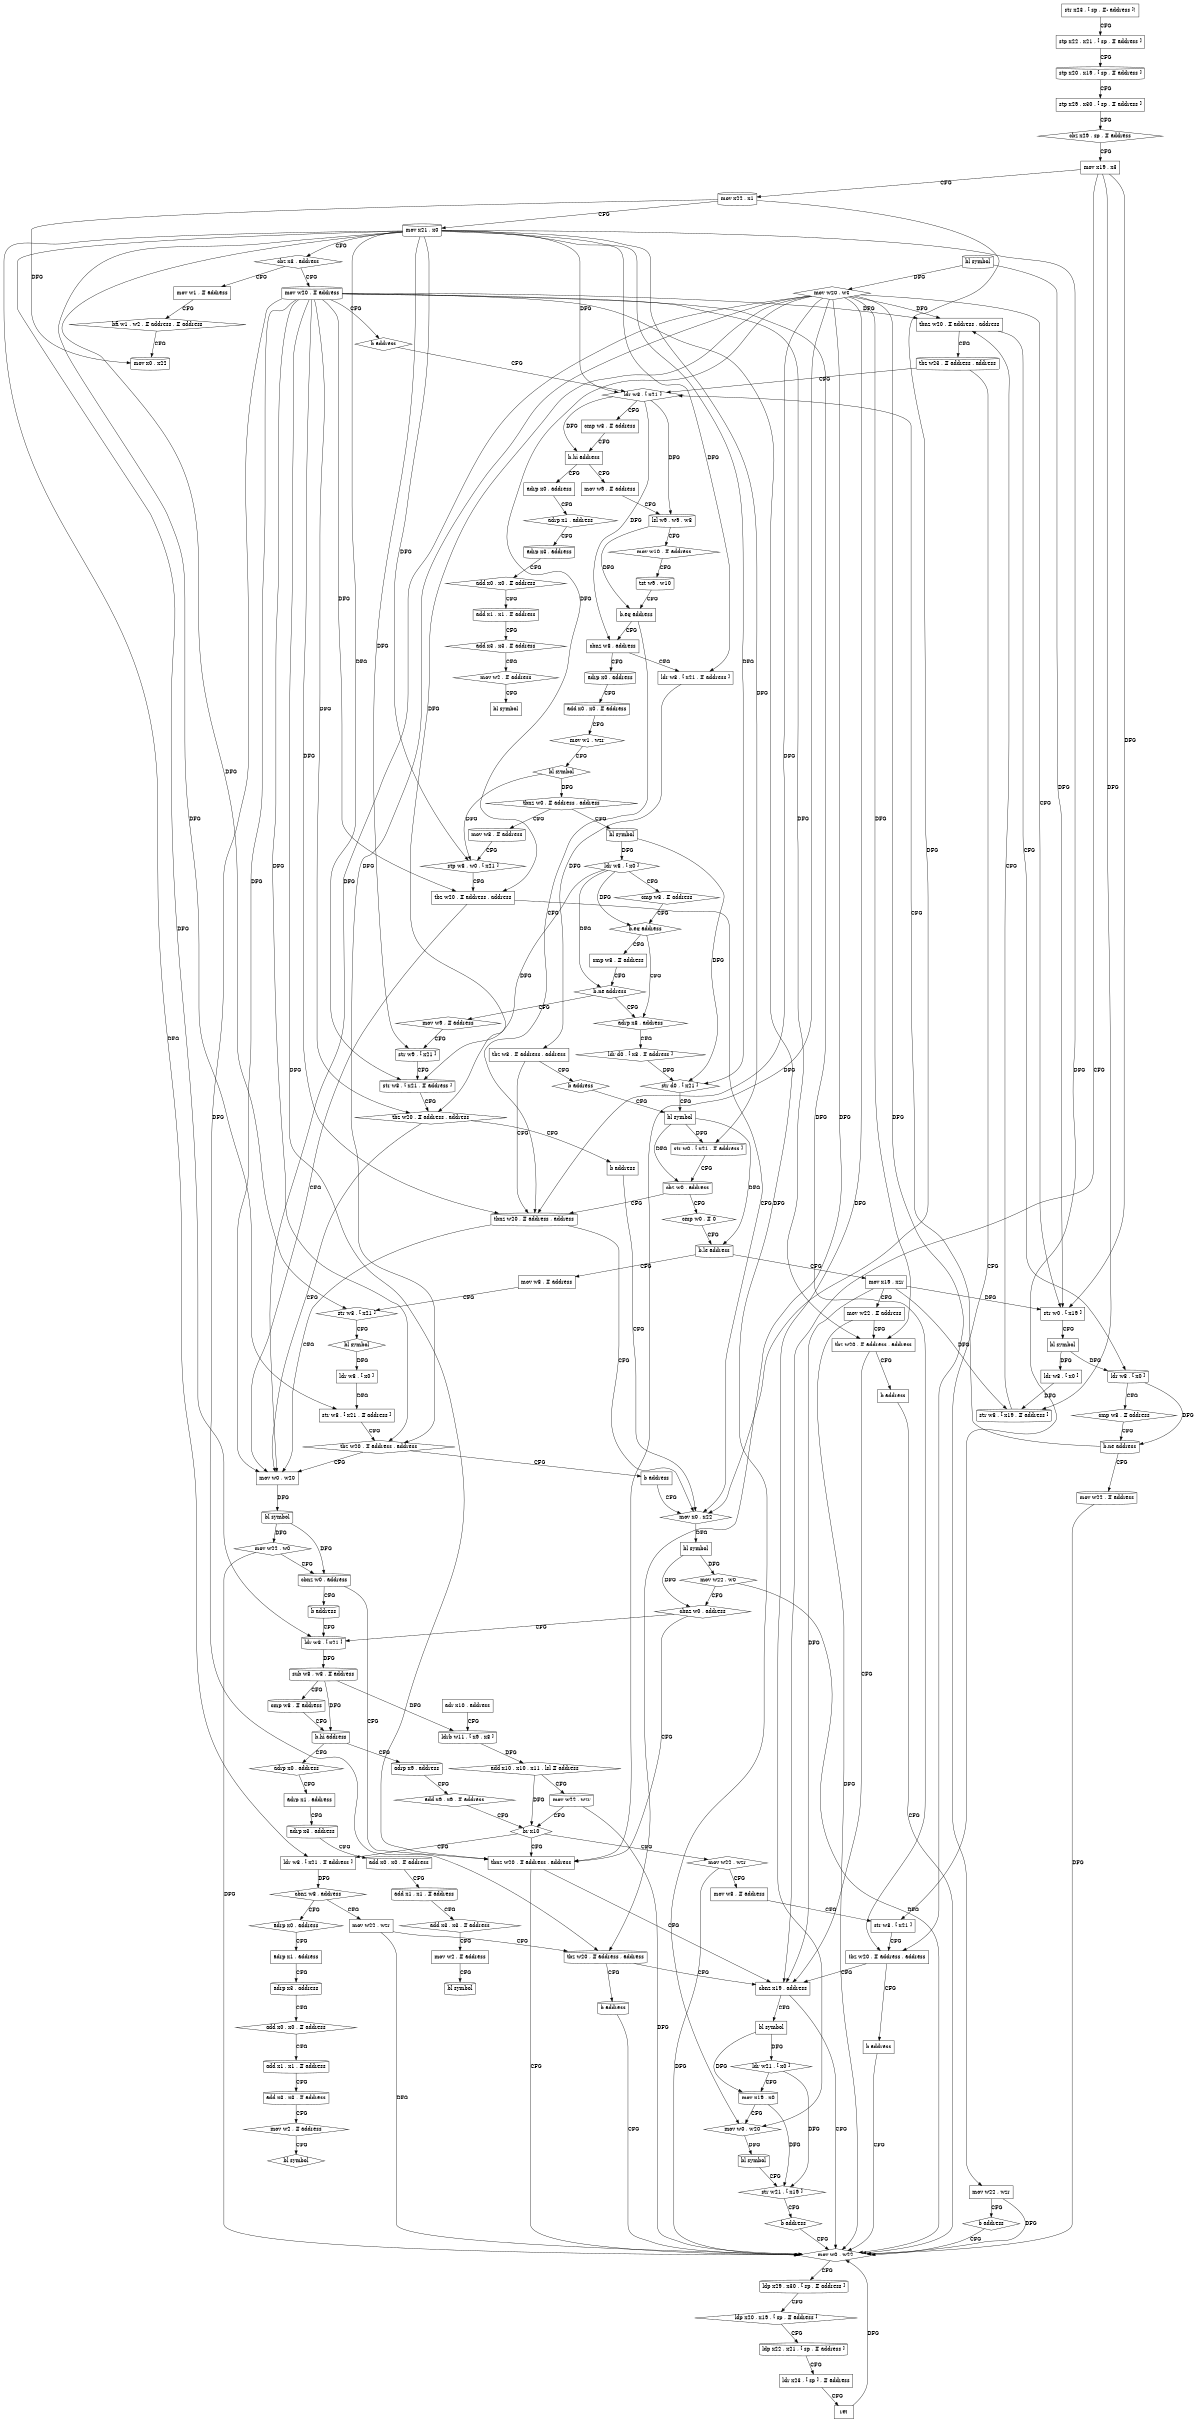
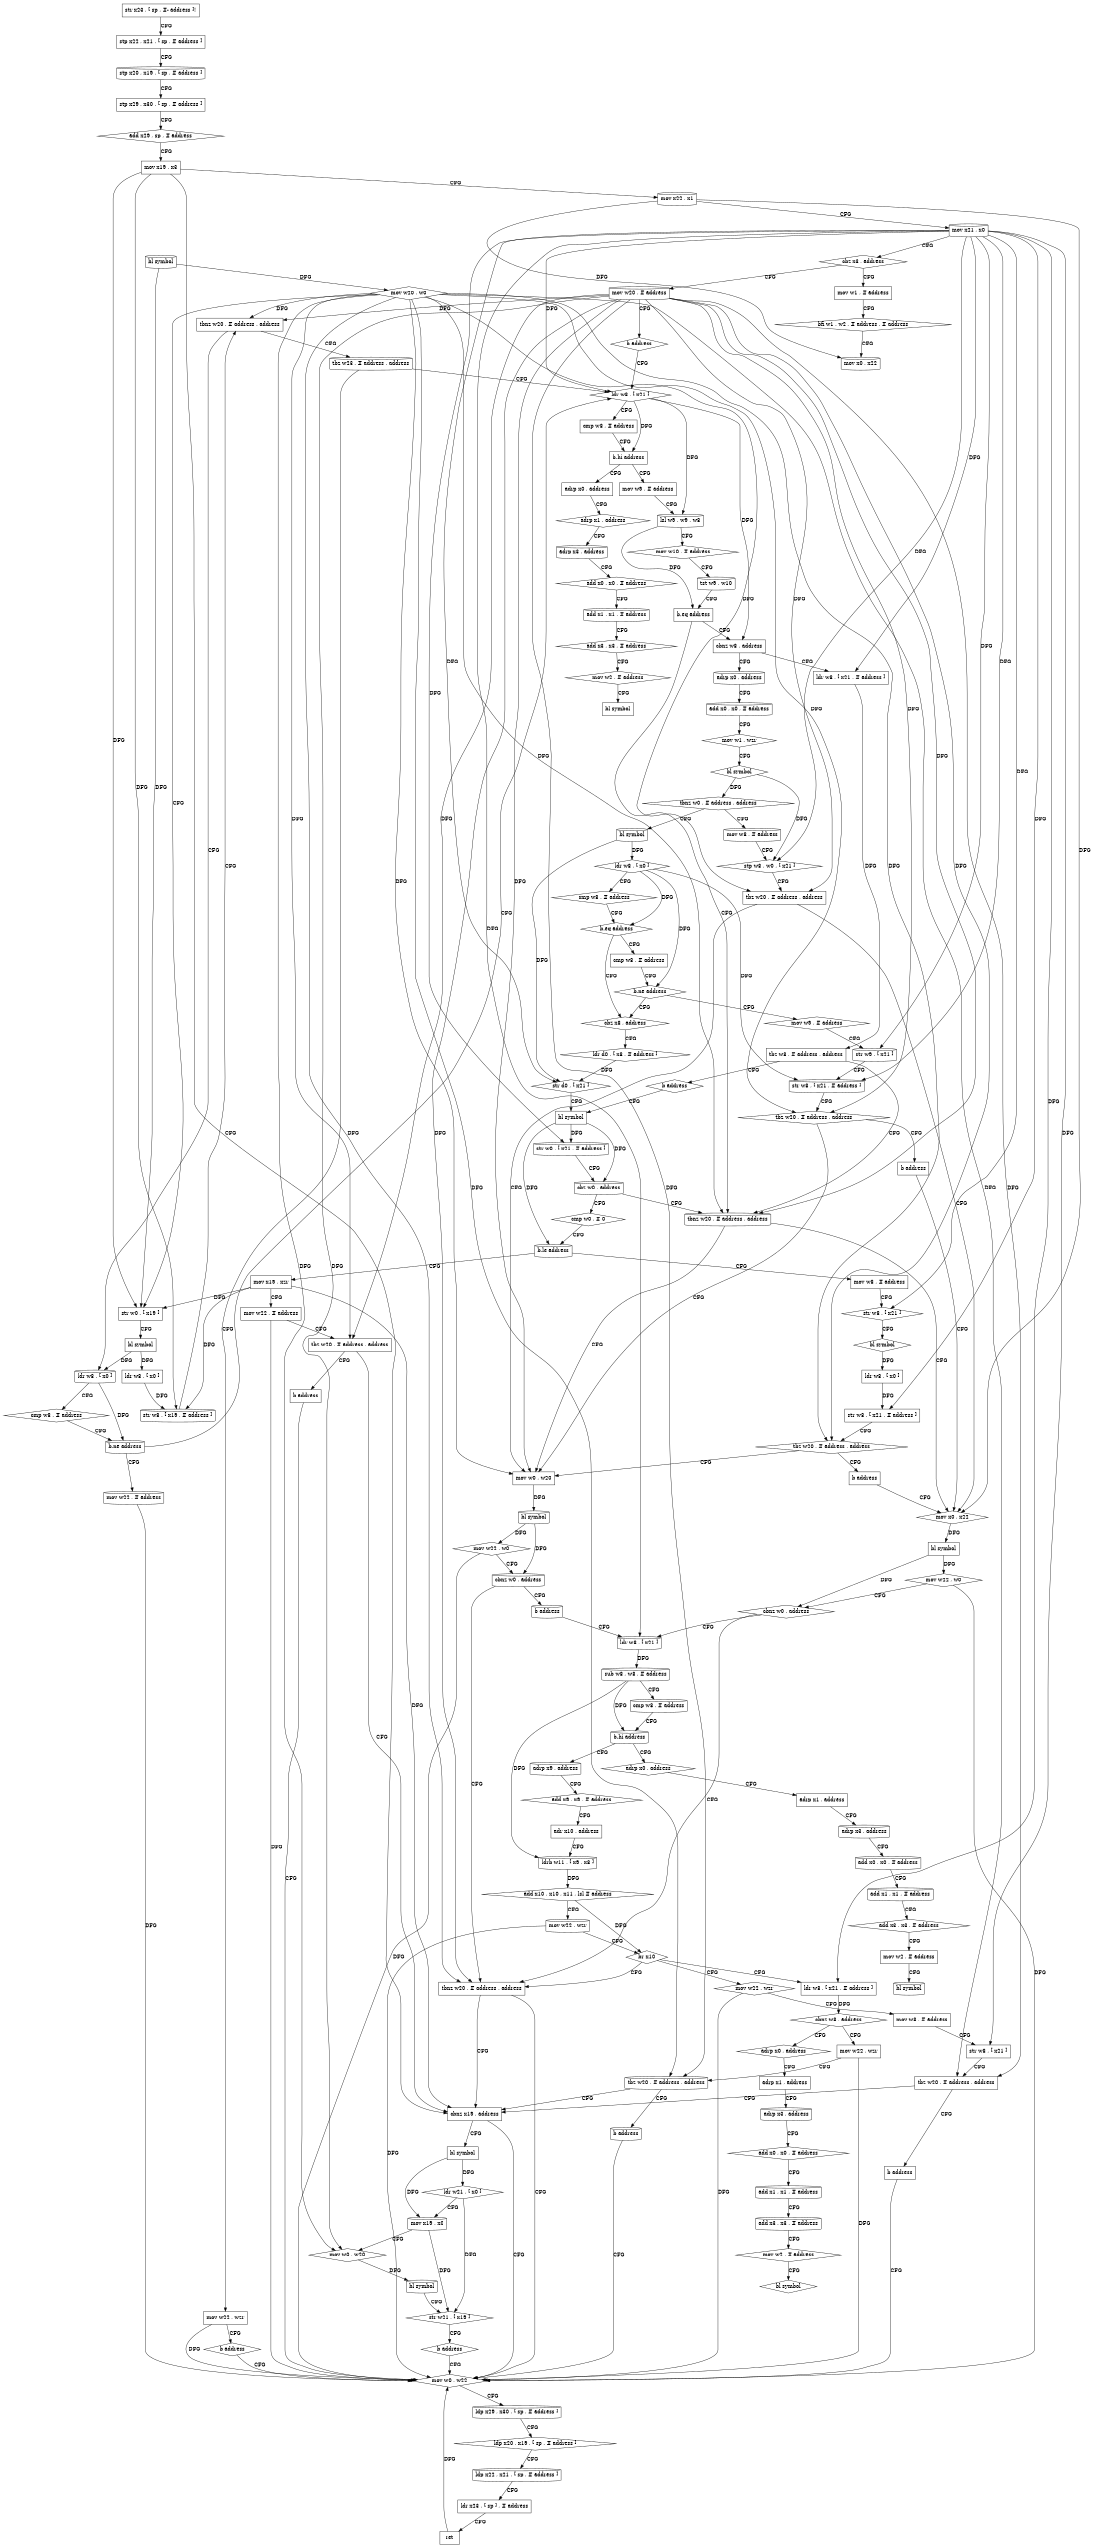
node "cbz x29 , sp , # address": label "cbz x29 , sp , # address" -> "add x29 , sp , # address"
node "adrp x8 , address": label "adrp x8 , address" -> "cbz x8 , address"
edge "add x9 , x9 , # address" -> "br x10": now "add x9 , x9 , # address" -> "adr x10 , address"
